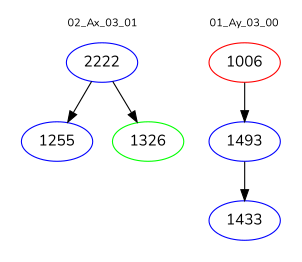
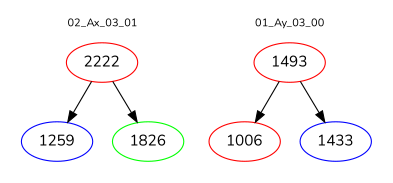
node "2222": color blue -> red
edge "1006" -> "1493": reversed
node "1255": label "1255" -> "1259"
node "1326": label "1326" -> "1826"
node "1493": color blue -> red
